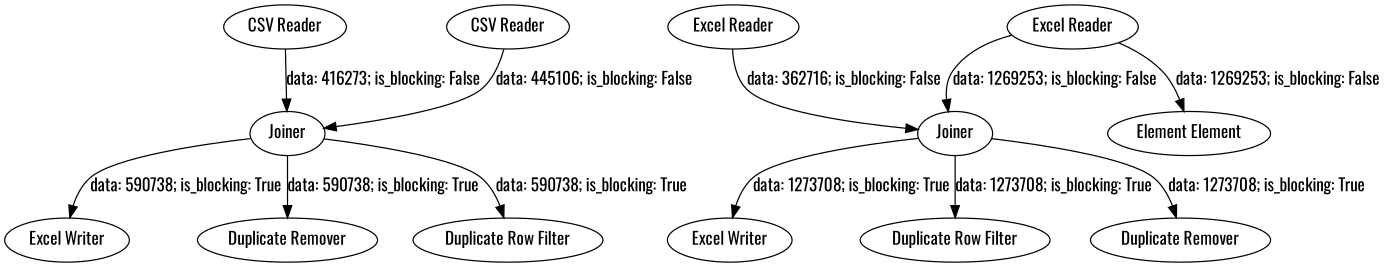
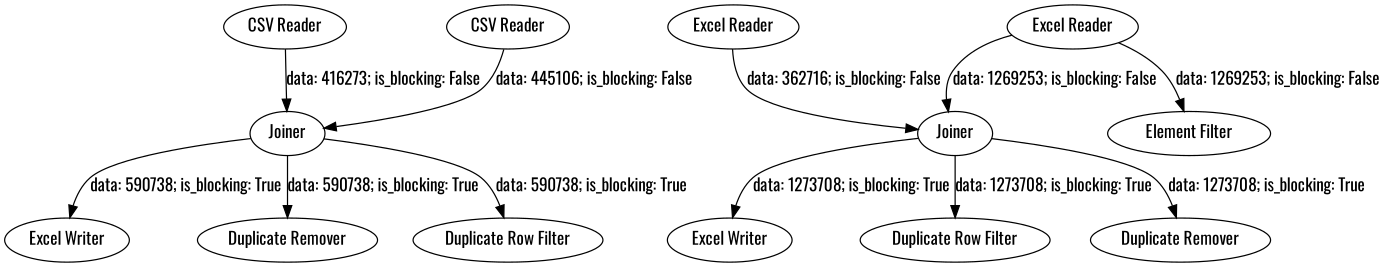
node "Element Element": label "Element Element" -> "Element Filter"
